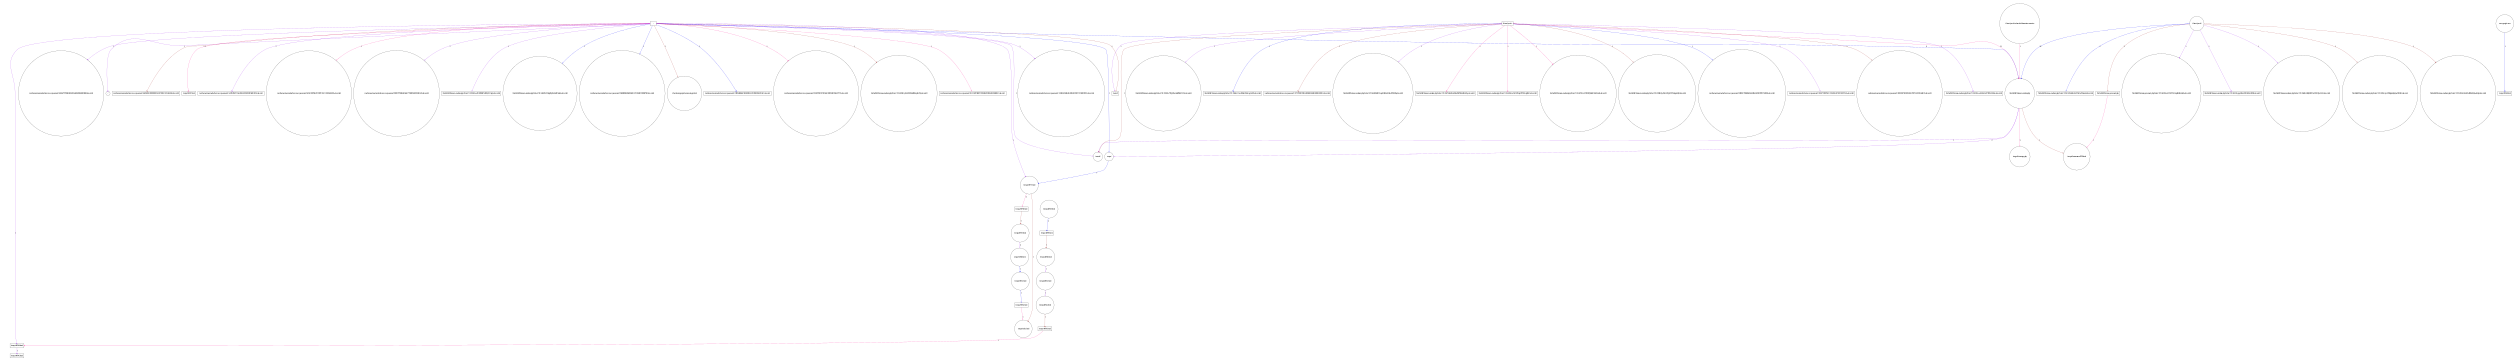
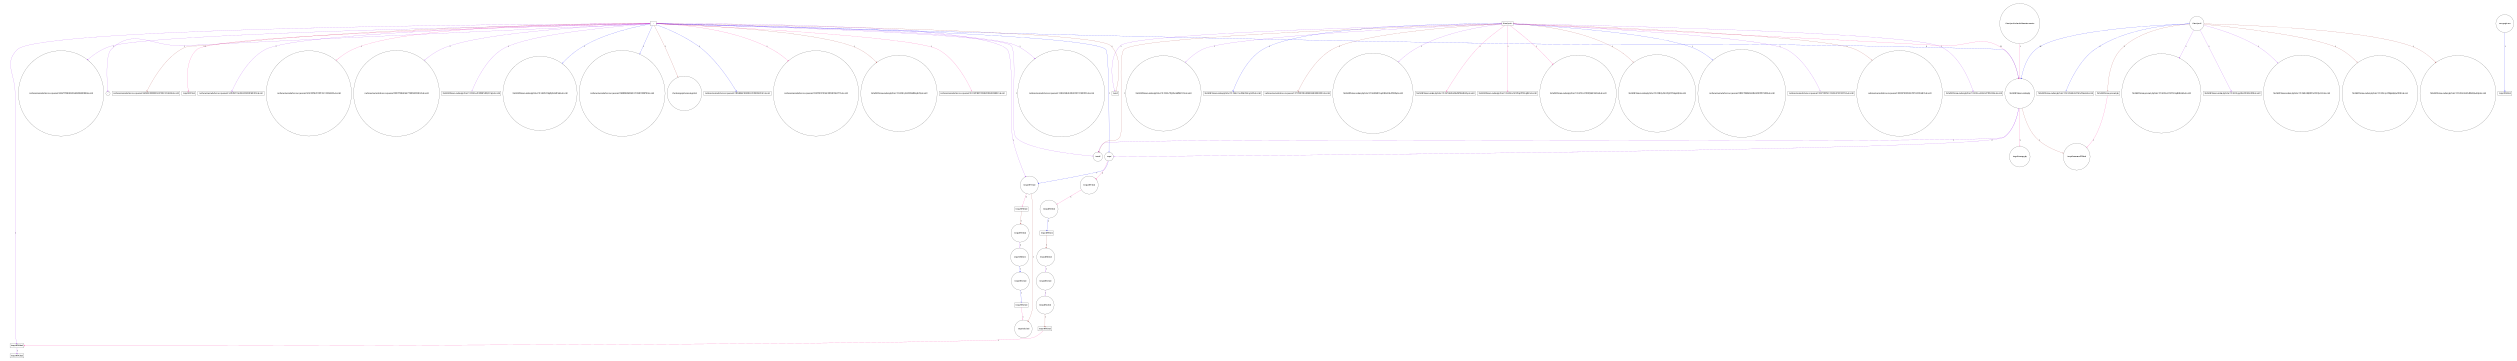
node "/temps/4IF37.html": added
